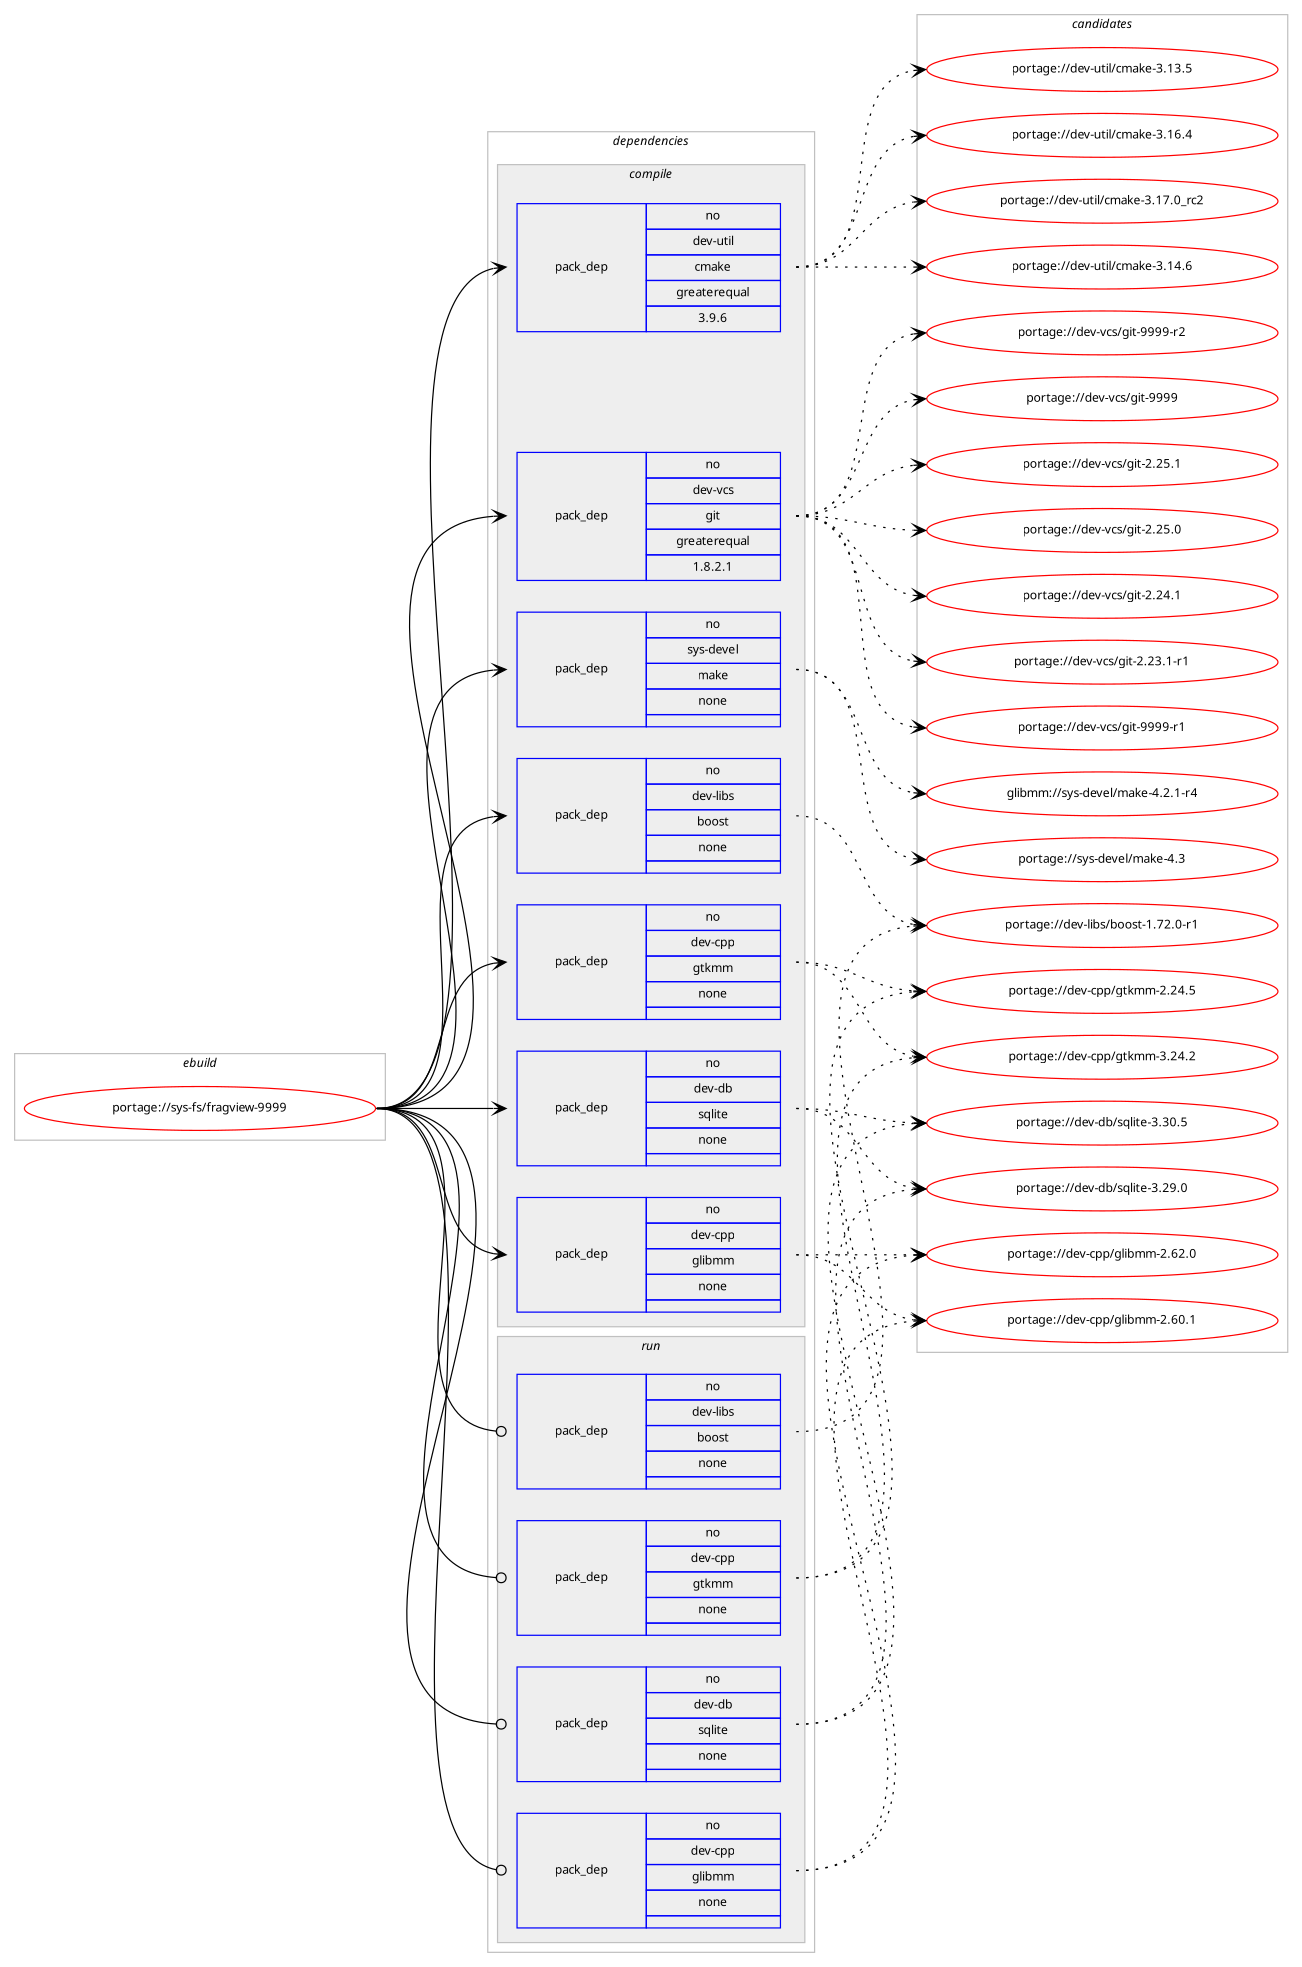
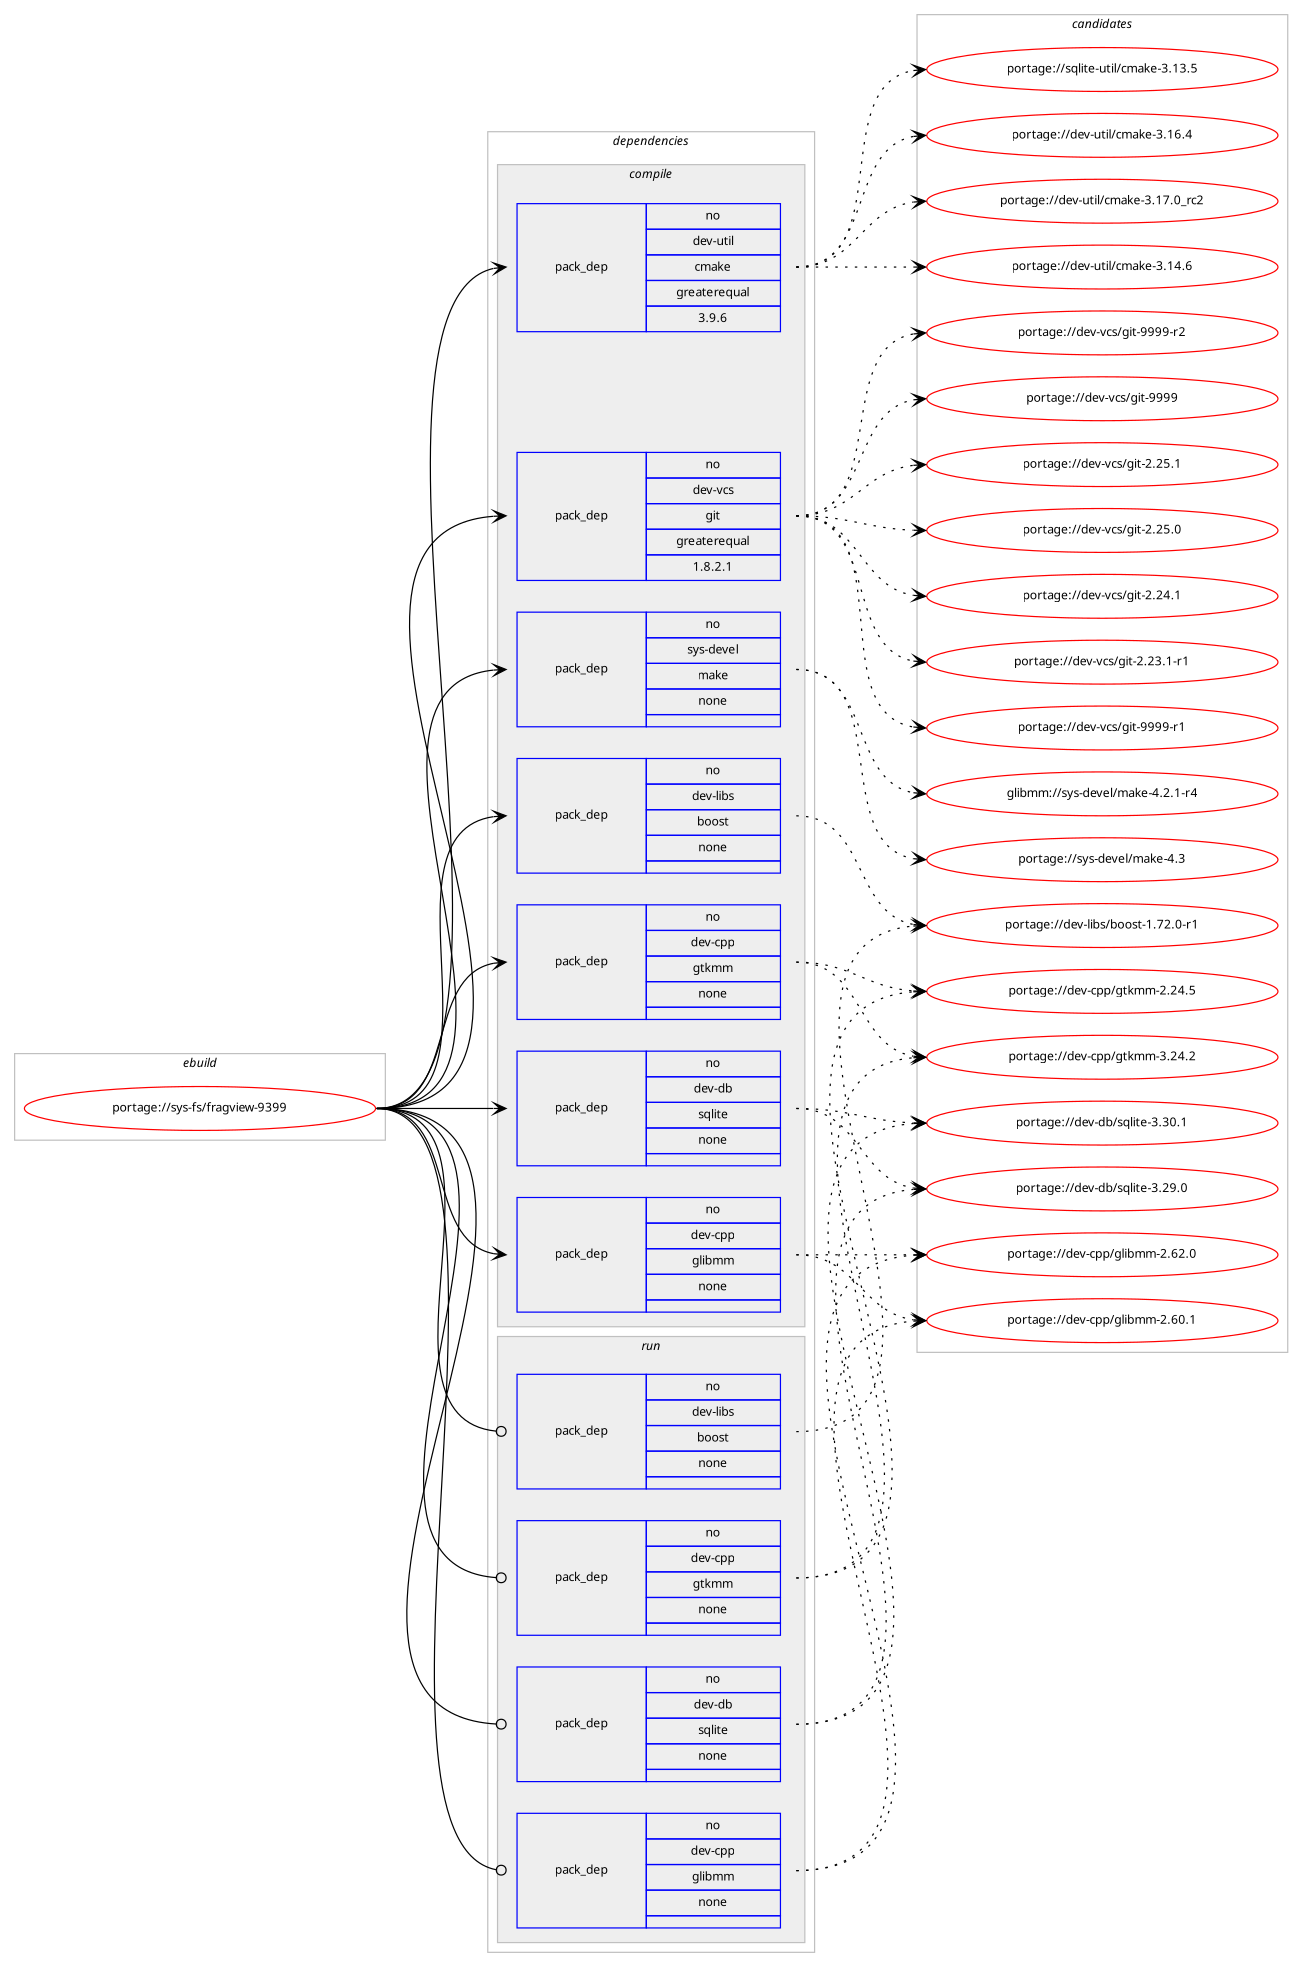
node "portage://dev-util/cmake-3.13.5": label "portage://dev-util/cmake-3.13.5" -> "portage://sqlite-util/cmake-3.13.5"
node "portage://sys-fs/fragview-9999": label "portage://sys-fs/fragview-9999" -> "portage://sys-fs/fragview-9399"
node "portage://dev-db/sqlite-3.30.5": label "portage://dev-db/sqlite-3.30.5" -> "portage://dev-db/sqlite-3.30.1"
